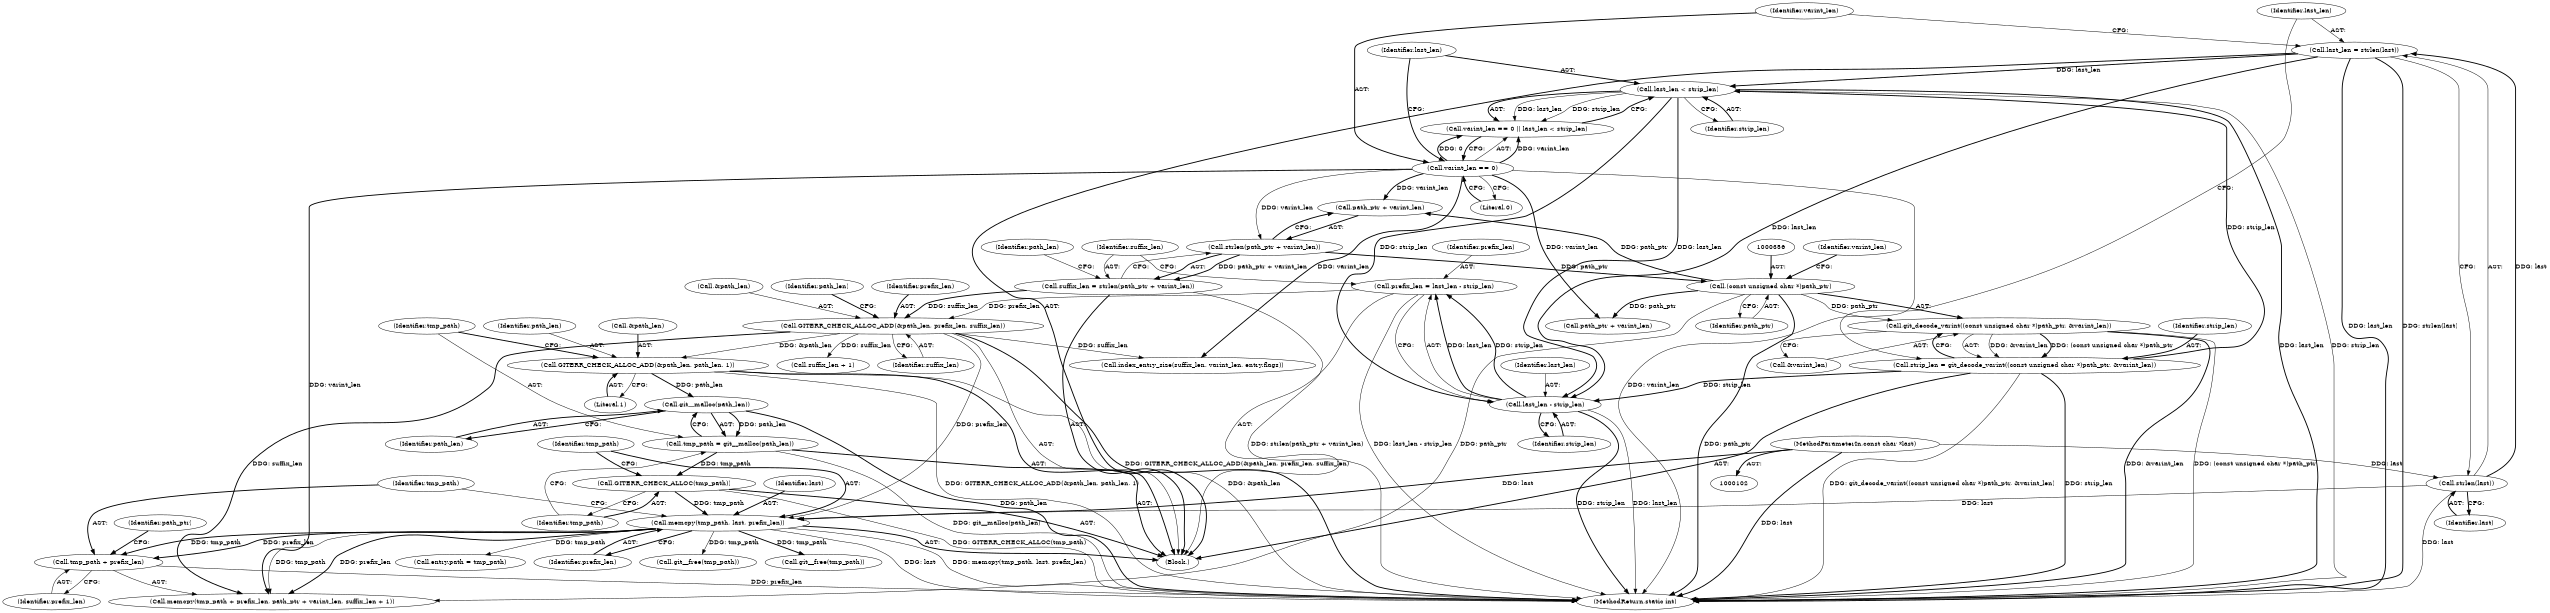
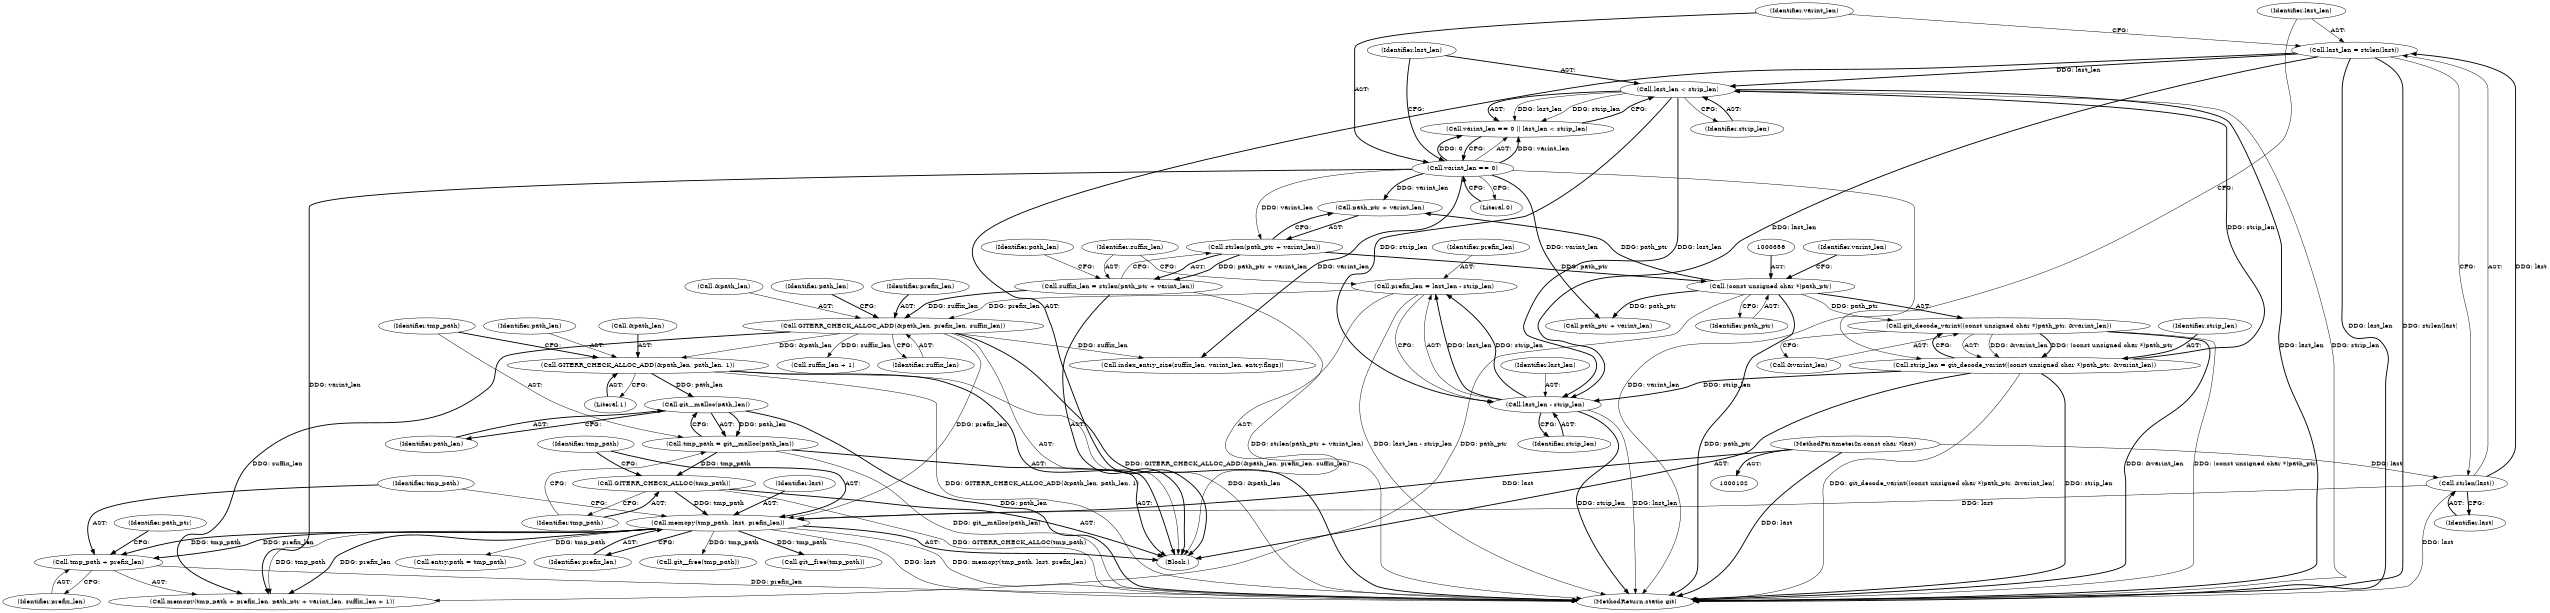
node "(MethodReturn,static int)": label "(MethodReturn,static int)" -> "(MethodReturn,static git)"
